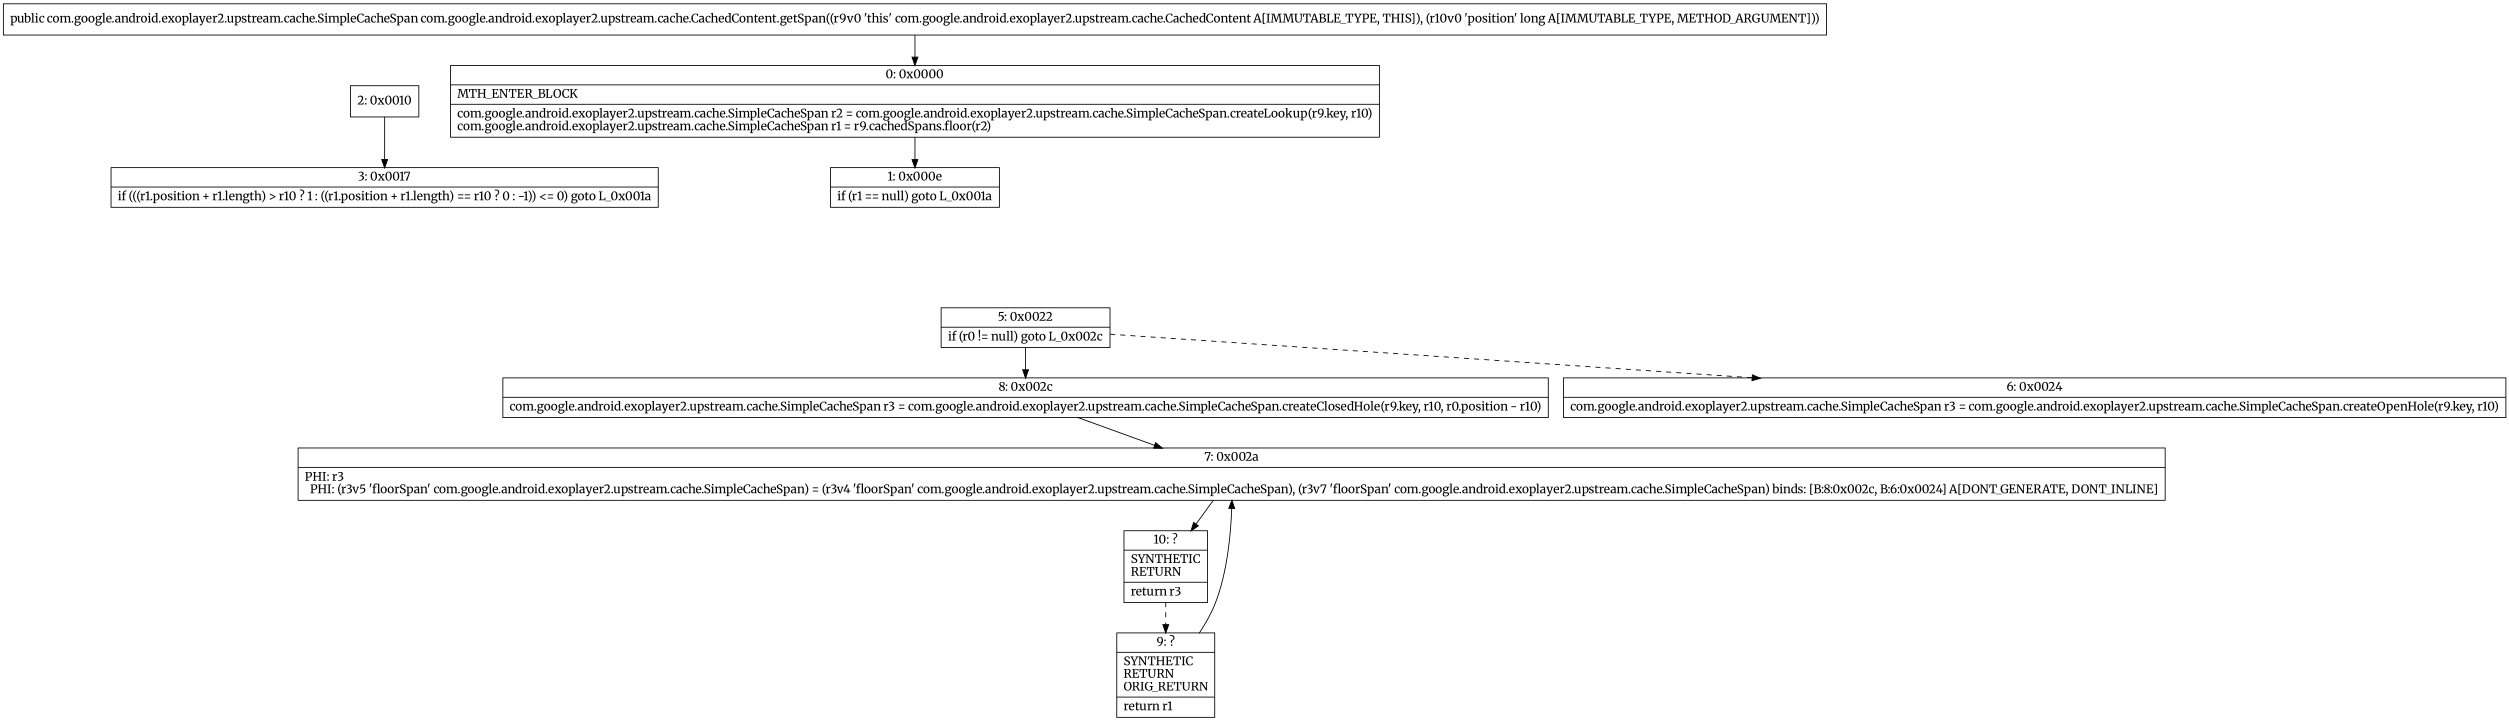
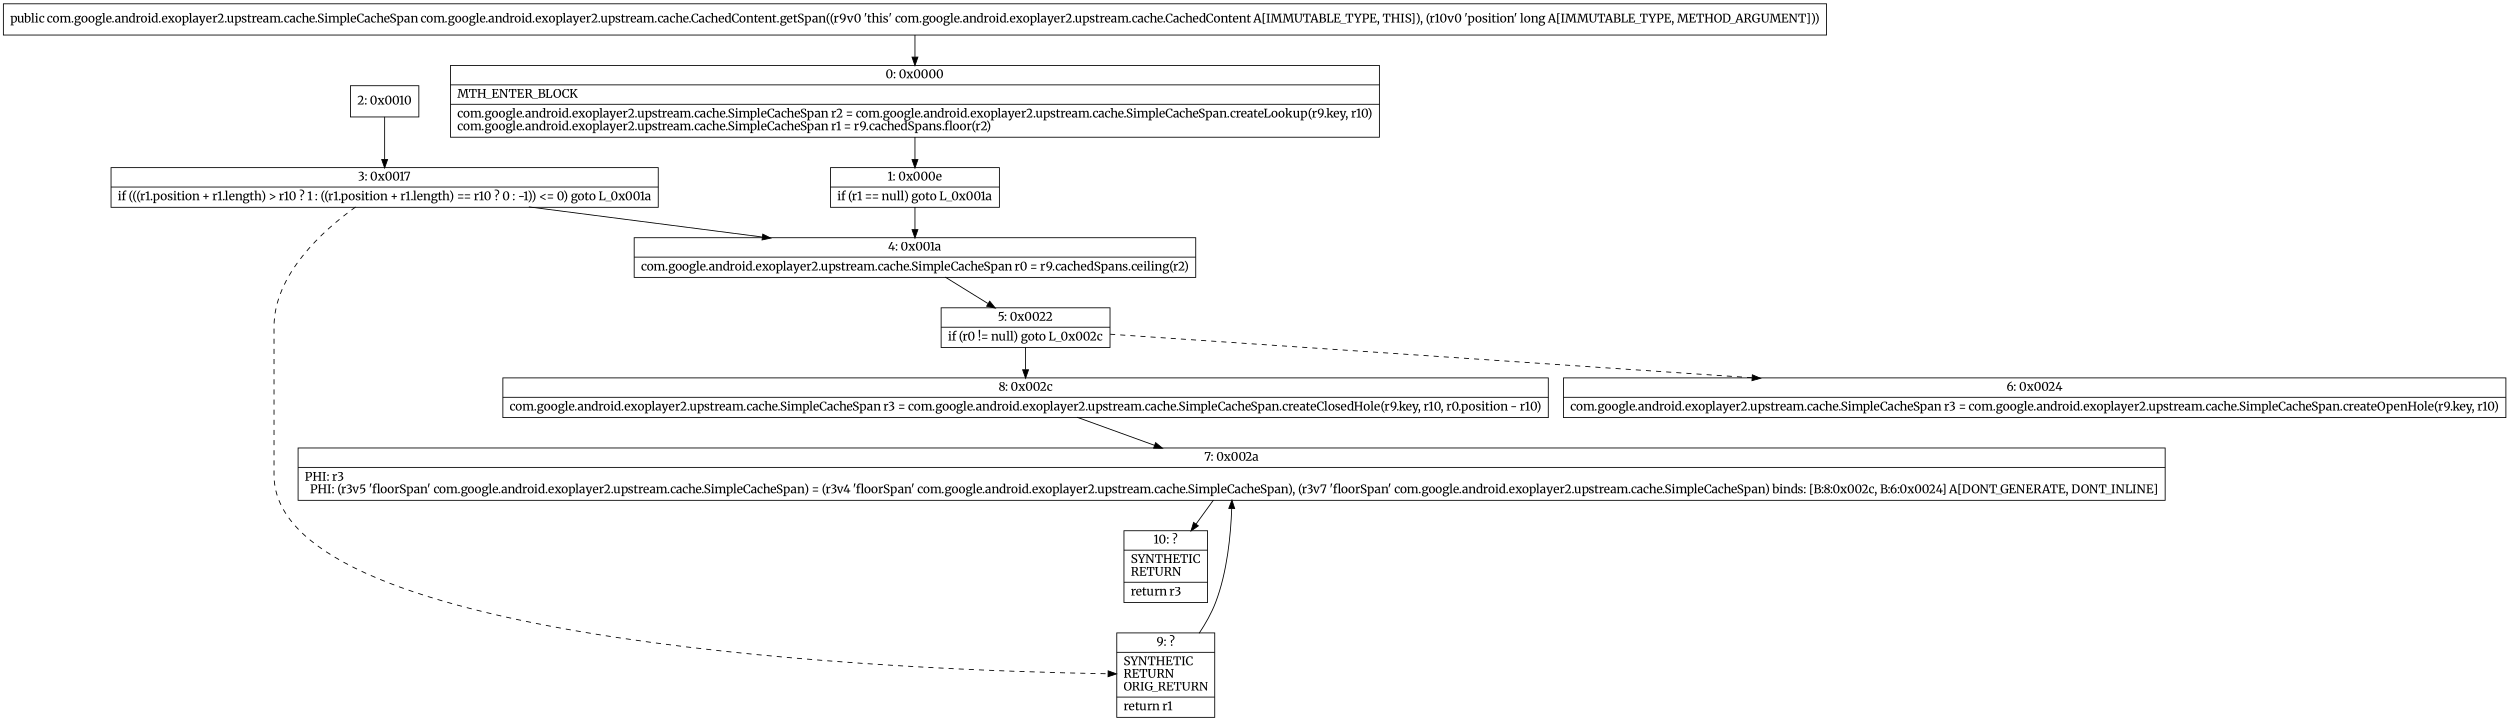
node "4: 0x001a": added
edge "10: ?" -> "9: ?": now "3: 0x0017" -> "9: ?"
